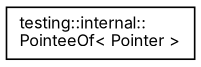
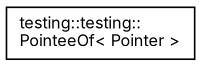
node "testing::internal:: PointeeOf< Pointer >": label "testing::internal:: PointeeOf< Pointer >" -> "testing::testing:: PointeeOf< Pointer >"
